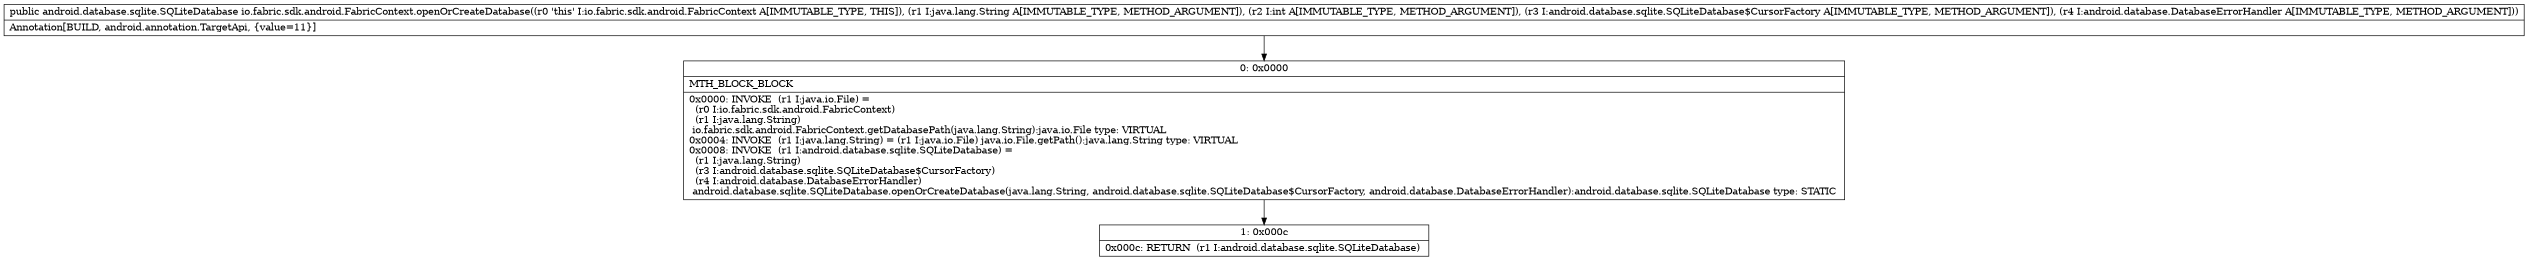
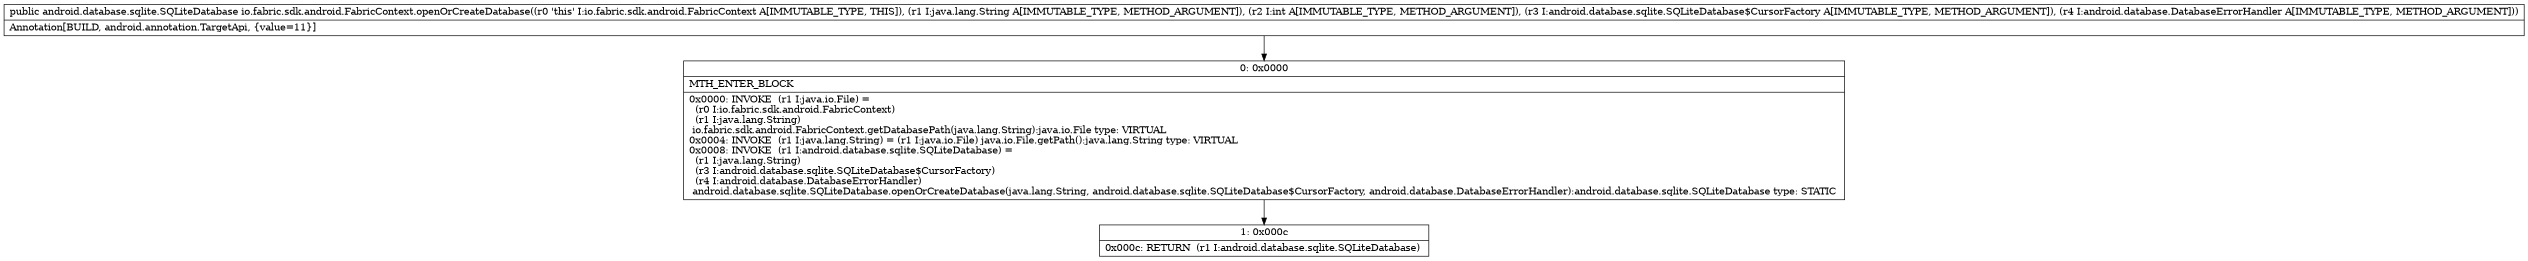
node "0: 0x0000": text "MTH_BLOCK_BLOCK" -> "MTH_ENTER_BLOCK"
